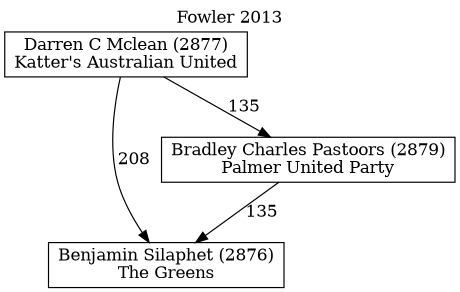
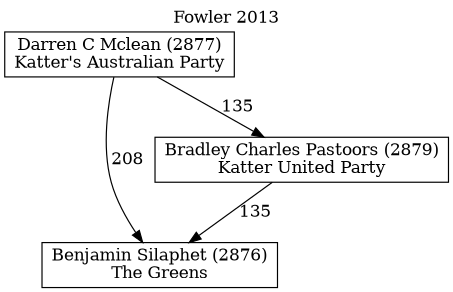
node "Darren C Mclean (2877) Katter's Australian United": label "Darren C Mclean (2877) Katter's Australian United" -> "Darren C Mclean (2877) Katter's Australian Party"
node "Bradley Charles Pastoors (2879) Palmer United Party": label "Bradley Charles Pastoors (2879) Palmer United Party" -> "Bradley Charles Pastoors (2879) Katter United Party"
